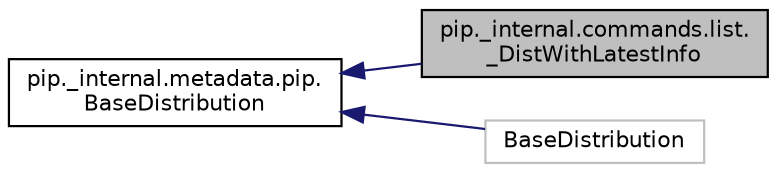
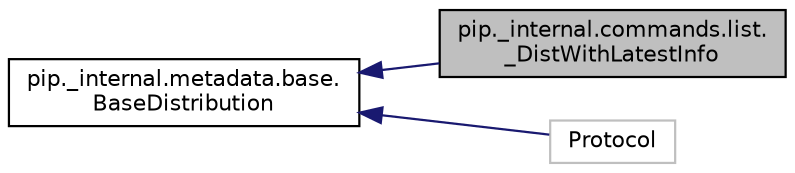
node "pip._internal.metadata.pip. BaseDistribution": label "pip._internal.metadata.pip. BaseDistribution" -> "pip._internal.metadata.base. BaseDistribution"
node "BaseDistribution": label "BaseDistribution" -> "Protocol"
